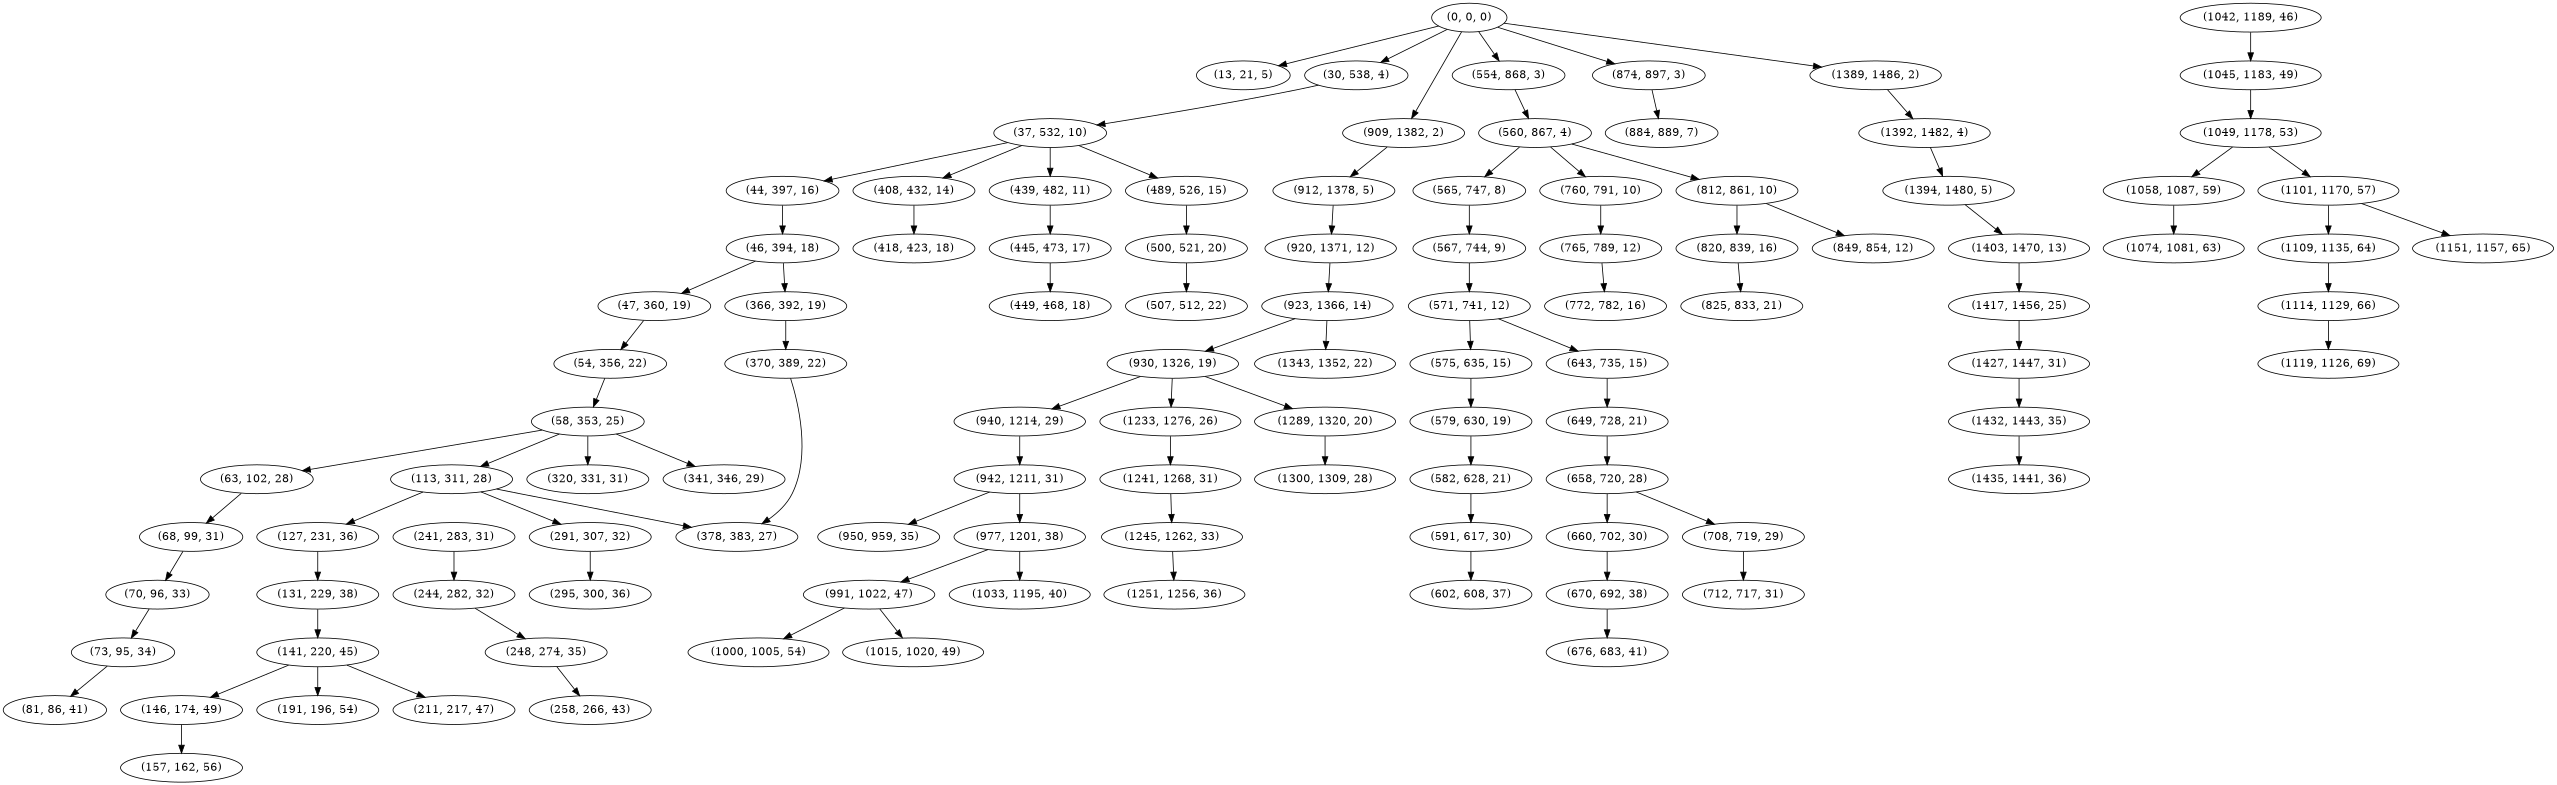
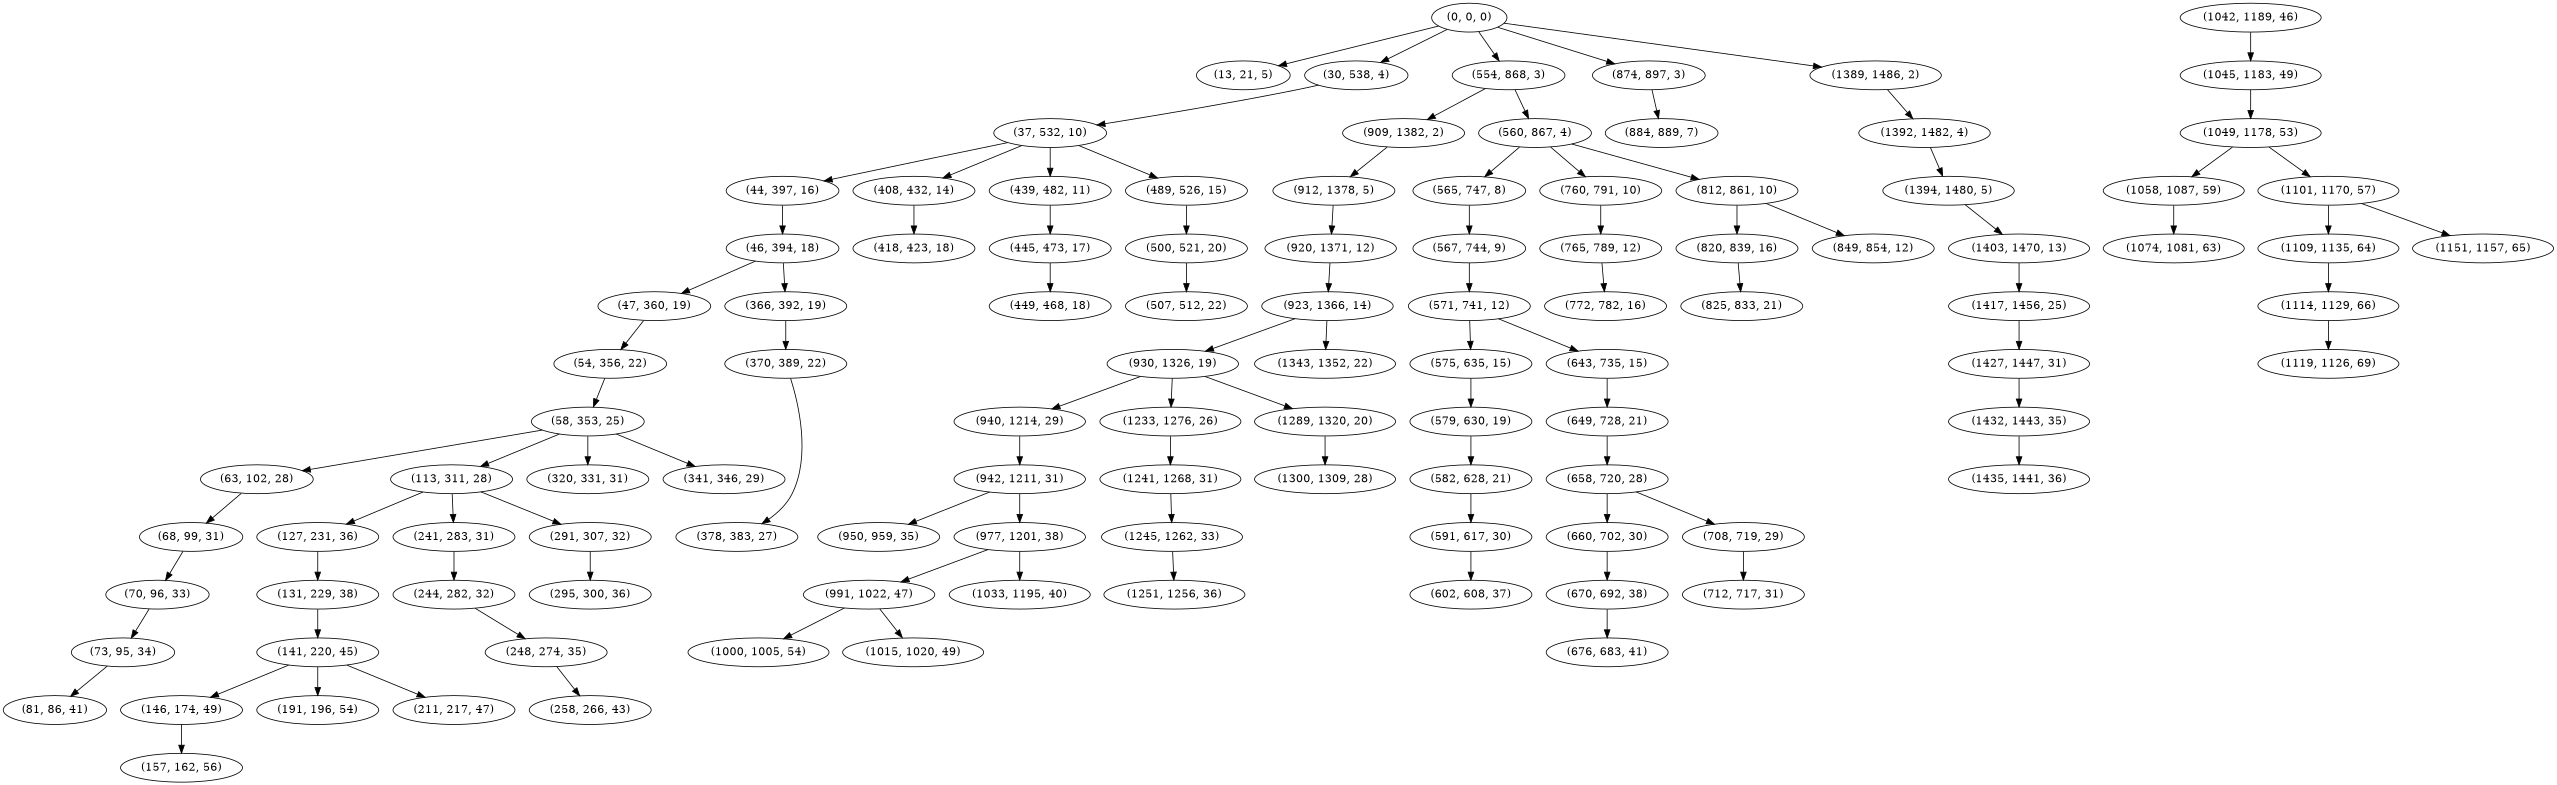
edge "(0, 0, 0)" -> "(909, 1382, 2)": now "(554, 868, 3)" -> "(909, 1382, 2)"
edge "(113, 311, 28)" -> "(378, 383, 27)": now "(113, 311, 28)" -> "(241, 283, 31)"
